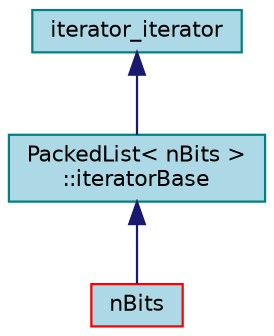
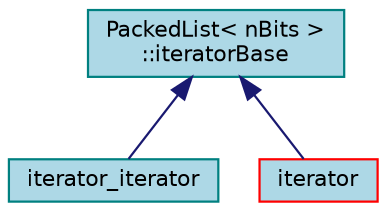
edge "PackedList< nBits > ::iteratorBase" -> "iterator_iterator": reversed
node "nBits": label "nBits" -> "iterator"
